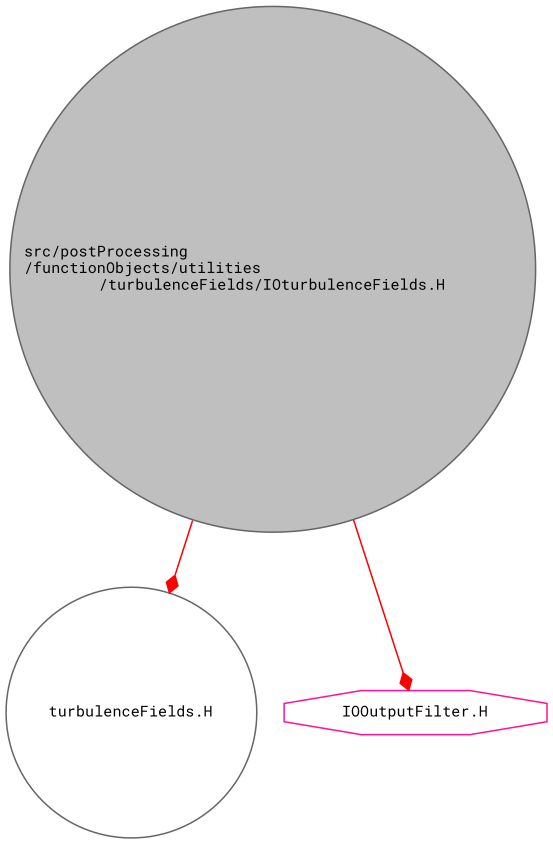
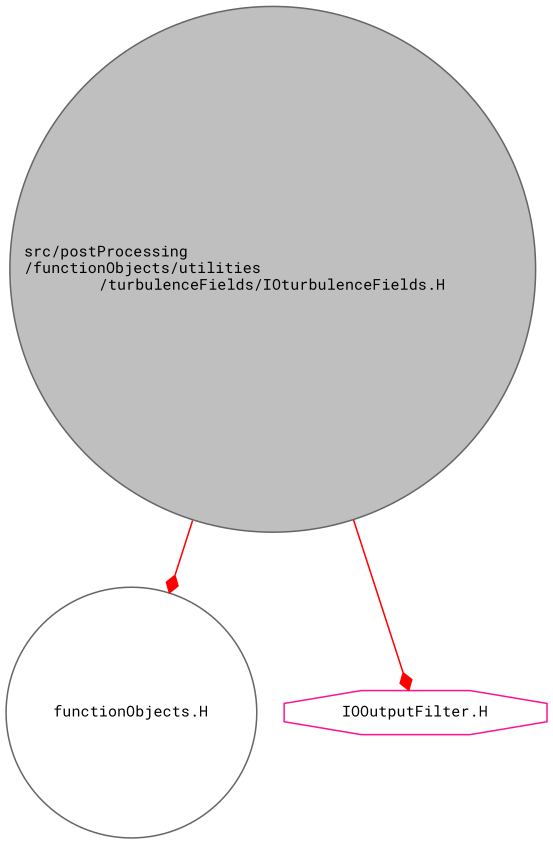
node "turbulenceFields.H": label "turbulenceFields.H" -> "functionObjects.H"
